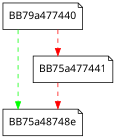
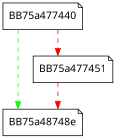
node "BB79a477440": label "BB79a477440" -> "BB75a477440"
node "BB75a477441": label "BB75a477441" -> "BB75a477451"
